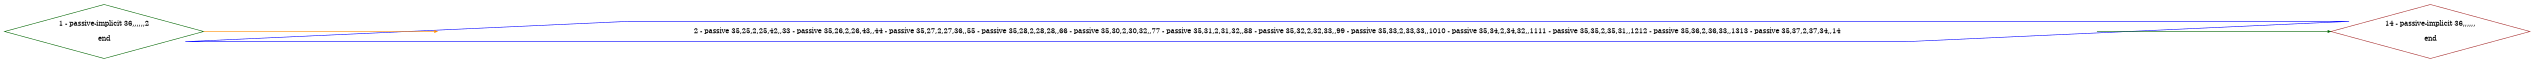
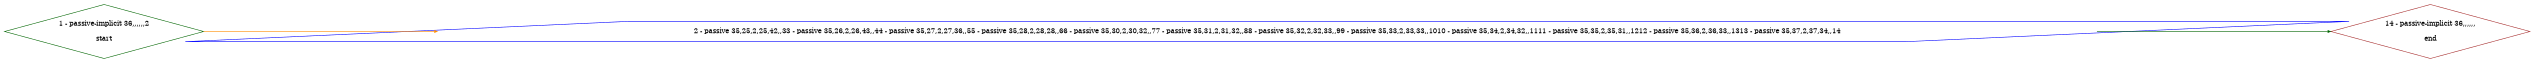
node "1 - passive-implicit 36,,,,,,2 end": label "1 - passive-implicit 36,,,,,,2 end" -> "1 - passive-implicit 36,,,,,,2 start"
